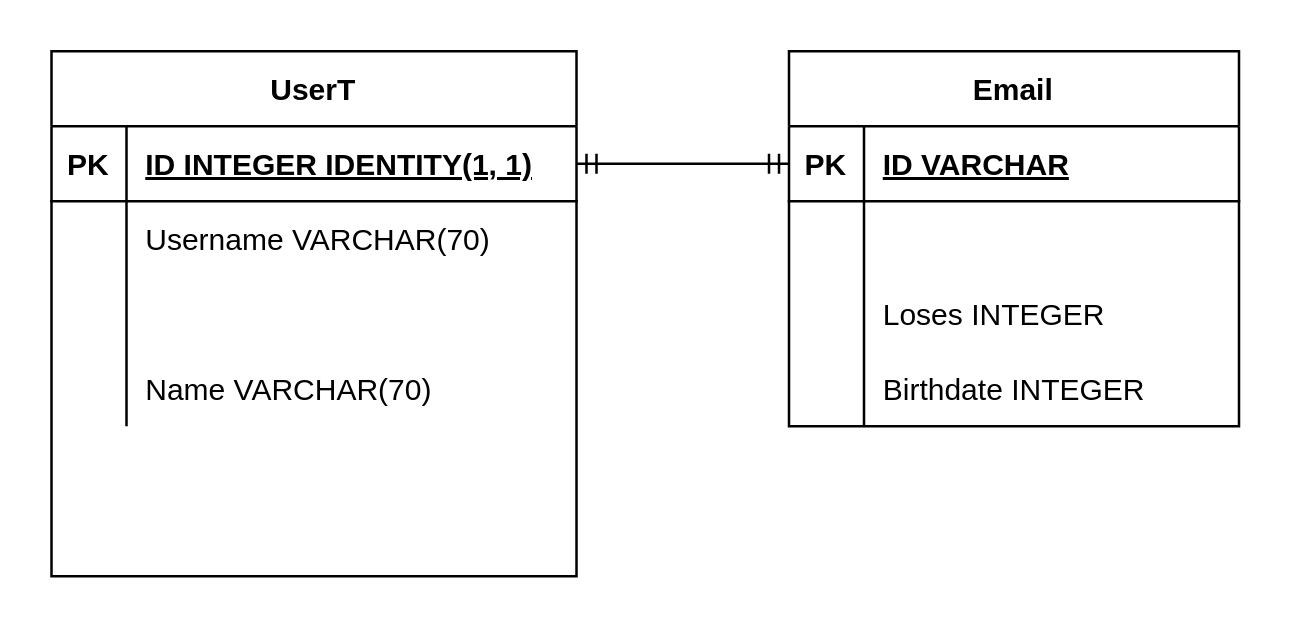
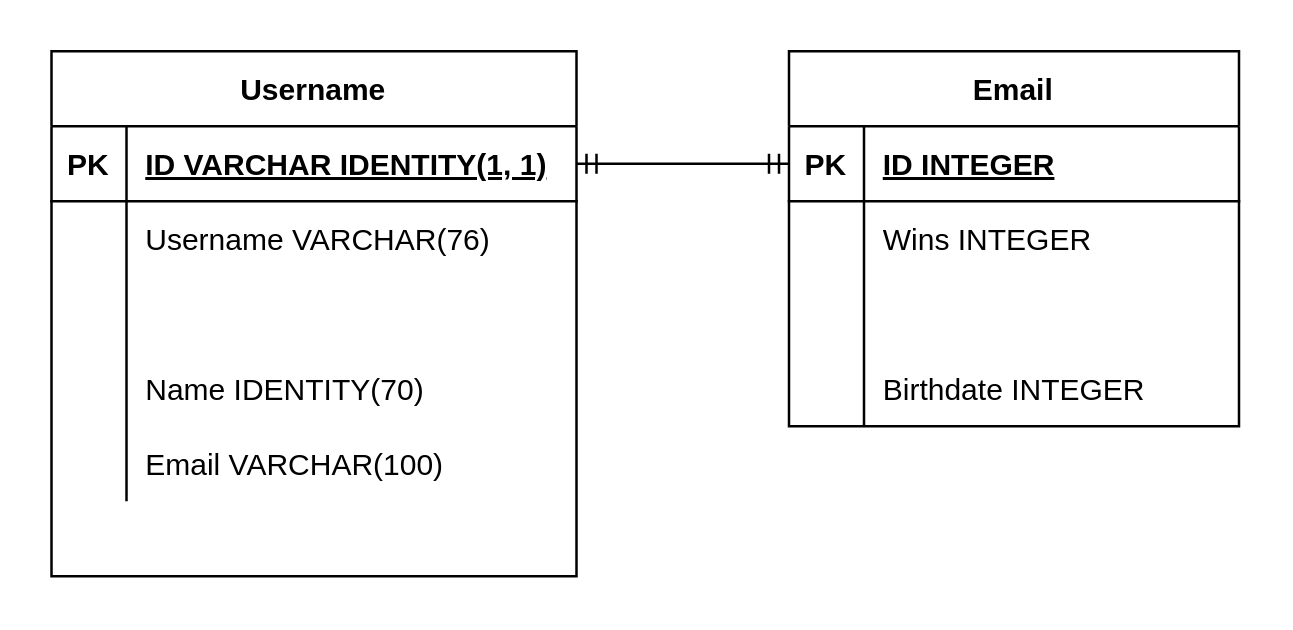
node "UserT": label "UserT" -> "Username"
node "ID INTEGER IDENTITY(1, 1)": label "ID INTEGER IDENTITY(1, 1)" -> "ID VARCHAR IDENTITY(1, 1)"
node "ID VARCHAR": label "ID VARCHAR" -> "ID INTEGER"
node "Wins INTEGER": added
node "Username VARCHAR(70)": label "Username VARCHAR(70)" -> "Username VARCHAR(76)"
node "Loses INTEGER": removed
node "Name VARCHAR(70)": label "Name VARCHAR(70)" -> "Name IDENTITY(70)"
node "Email VARCHAR(100)": added
